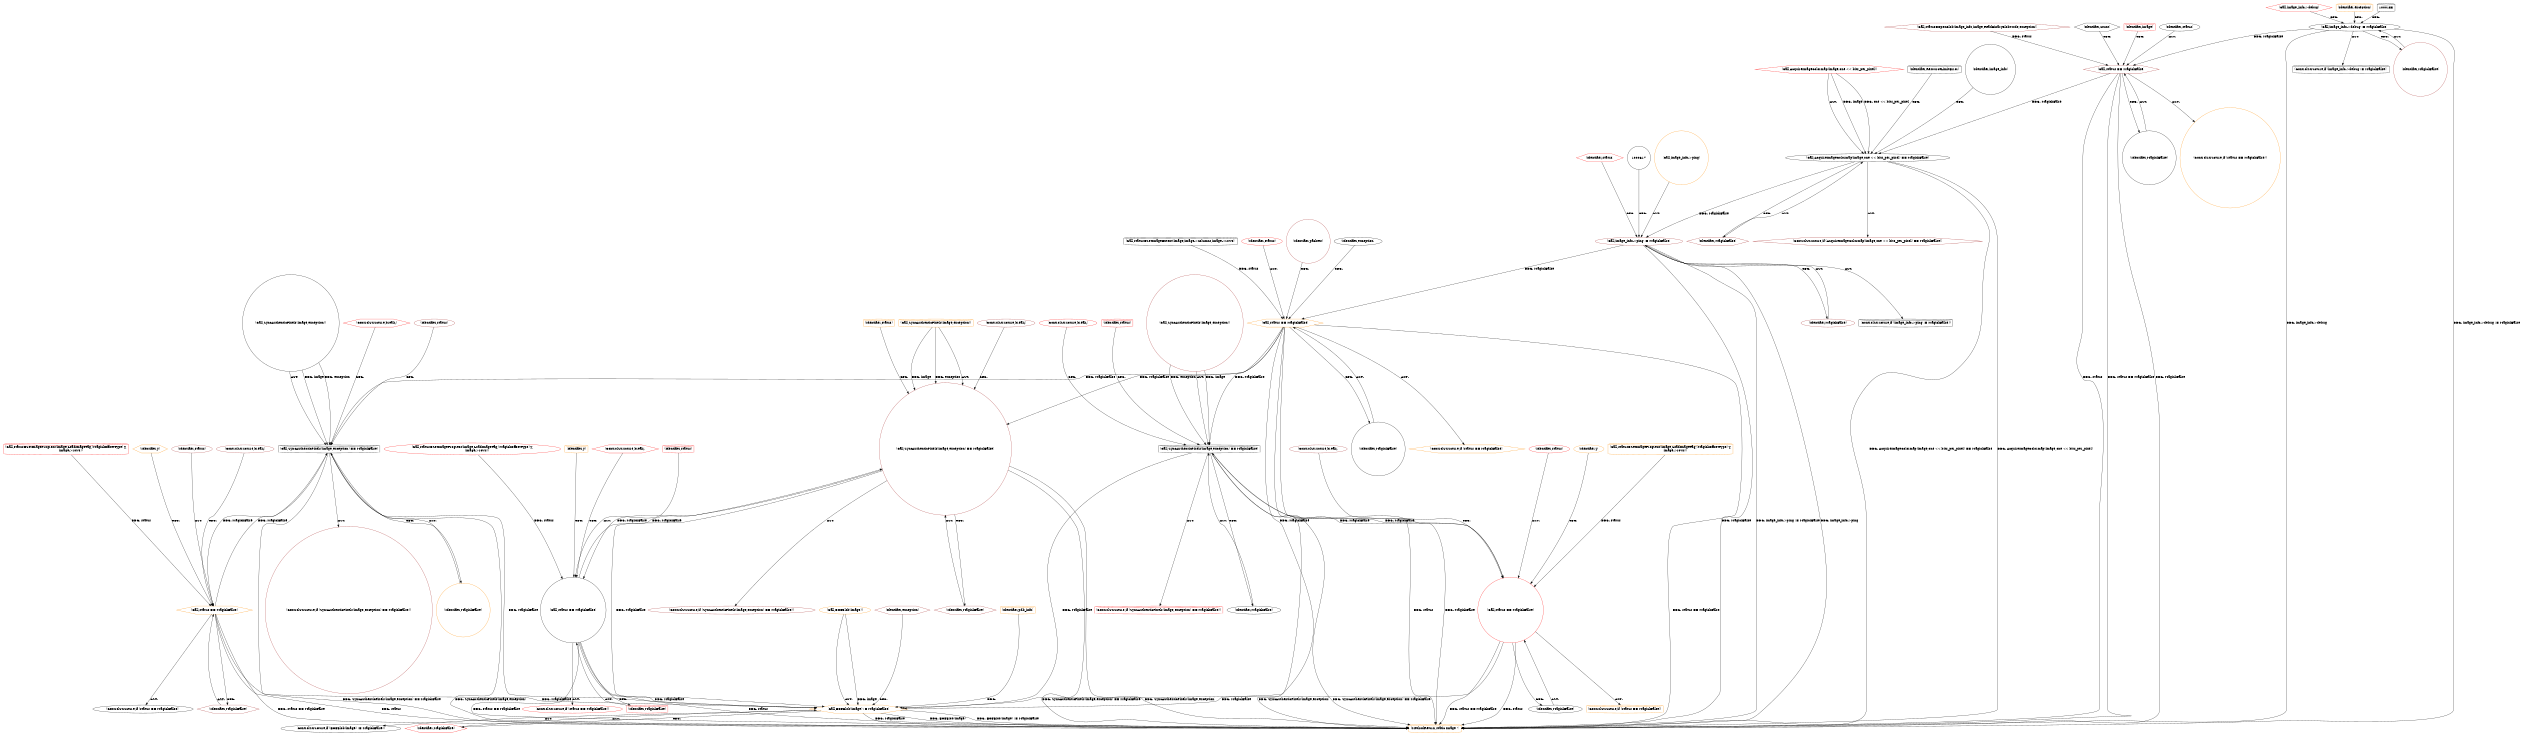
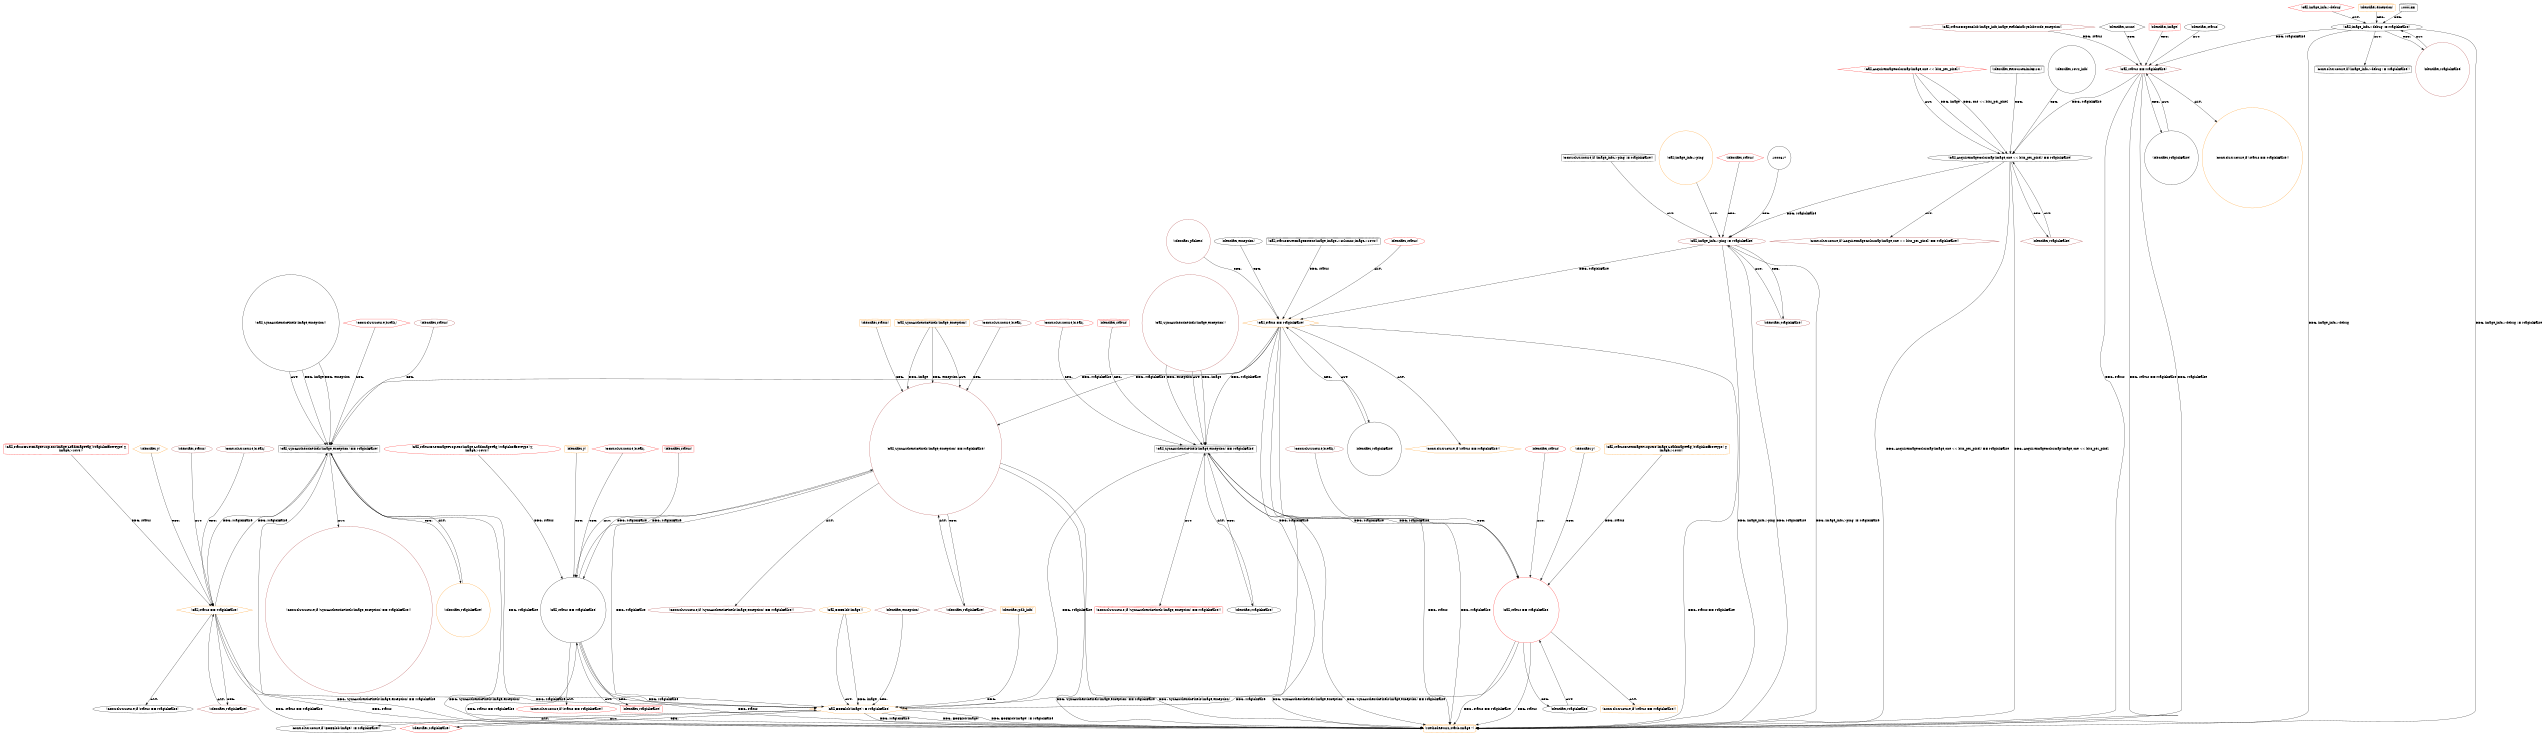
edge "(Call,image_info->debug)" -> "(Call,image_info->debug != MagickFalse)": label "CFG: " -> "AST: "
node "(Identifier,image_info)": label "(Identifier,image_info)" -> "(Identifier,rows_info)"
edge "(Call,image_info->ping != MagickFalse)" -> "(ControlStructure,if (image_info->ping != MagickFalse))": reversed
